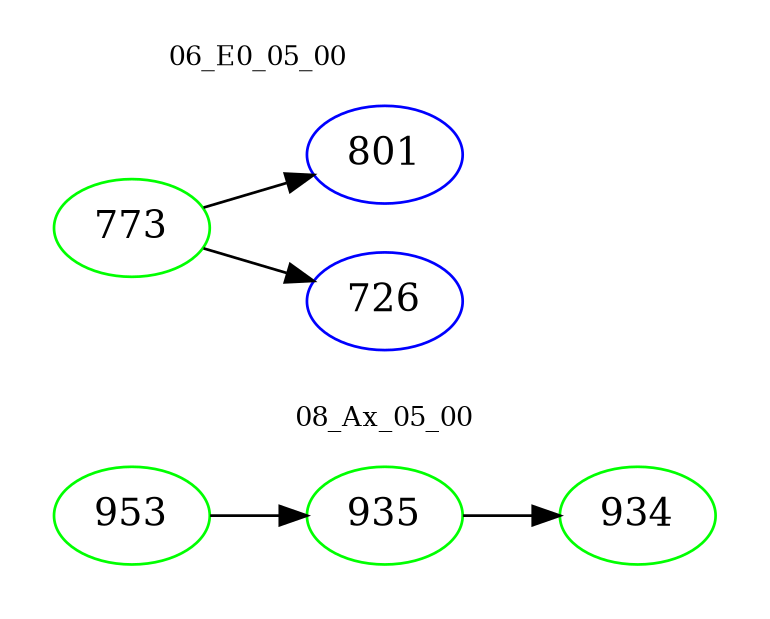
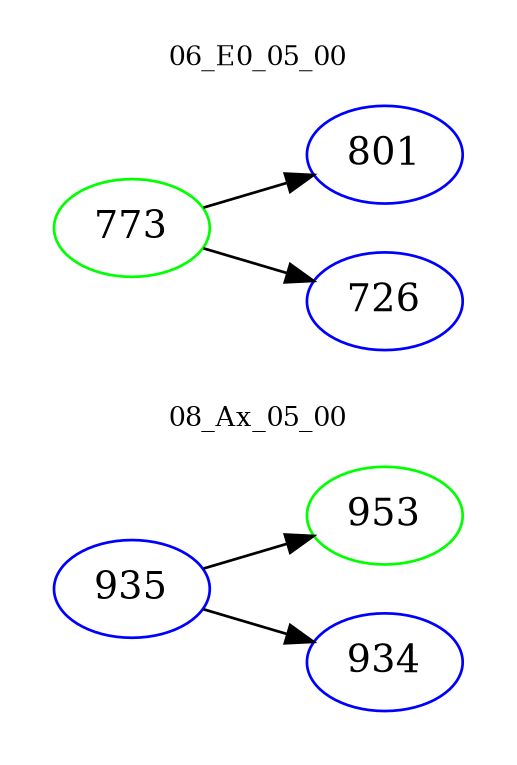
edge "953" -> "935": reversed
node "935": color green -> blue
node "934": color green -> blue
